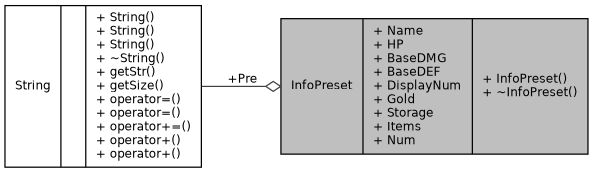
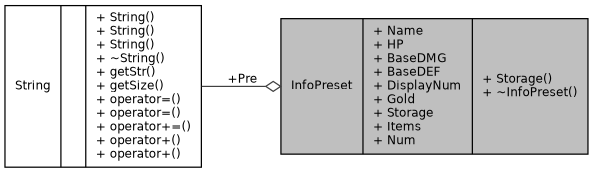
node "InfoPreset": text "+ InfoPreset()" -> "+ Storage()"
